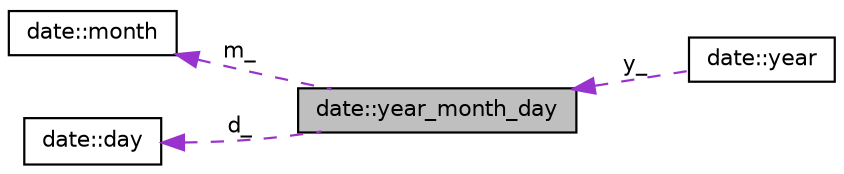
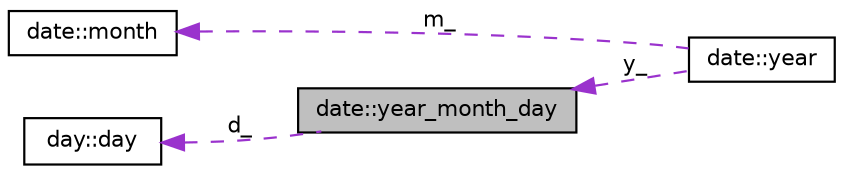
edge "date::year_month_day" -> "date::month": now "date::year" -> "date::month"
node "date::day": label "date::day" -> "day::day"
